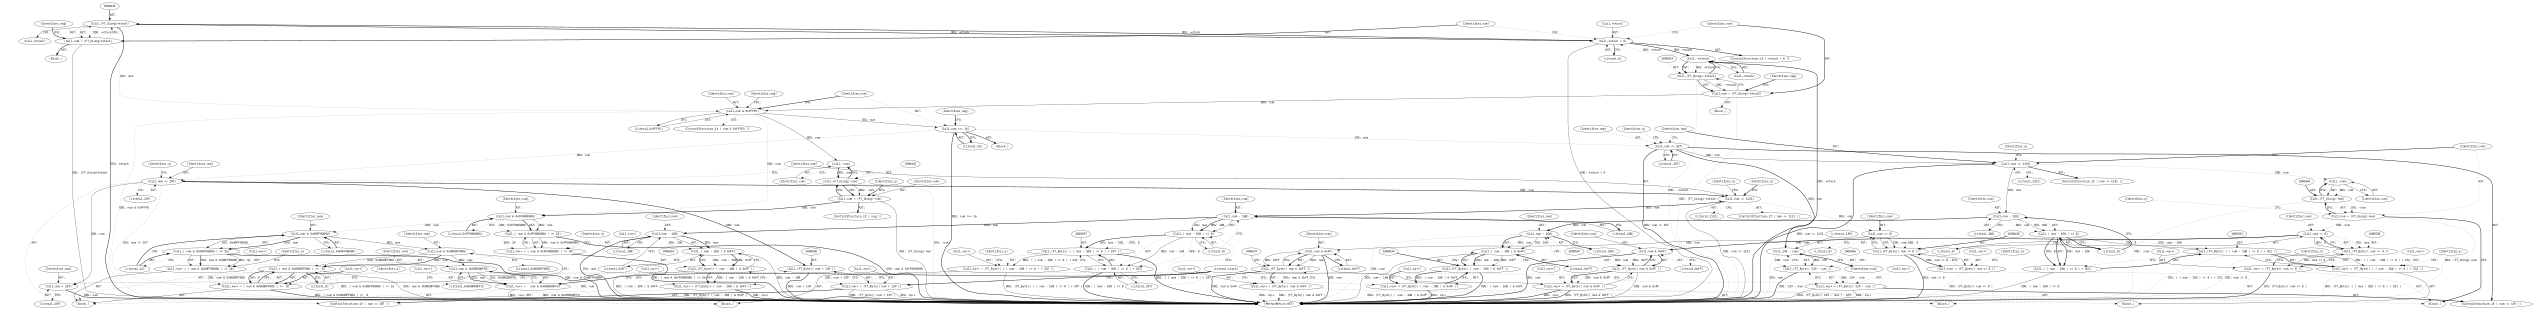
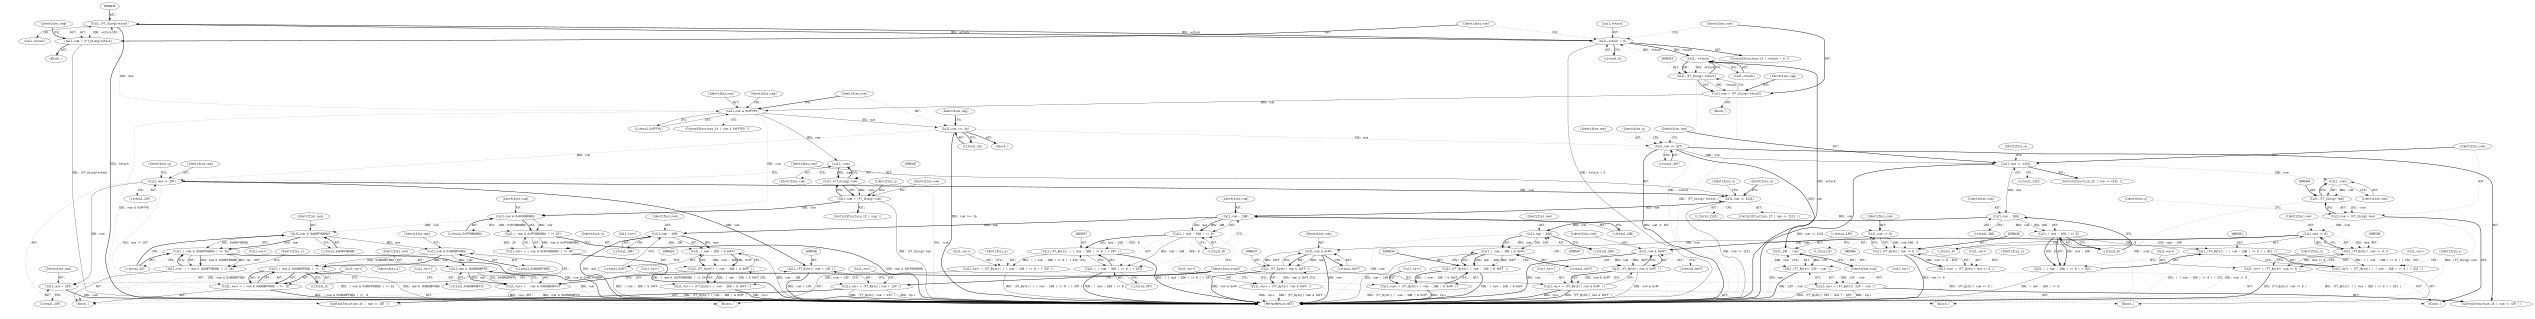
edge "(Call,*q++ = ( num & 0x00FF0000U ) >> 16)" -> "(Call,( num & 0x00FF0000U ) >> 16)": added, label "CFG:"
edge "(Literal,0x0000FF00U)" -> "(Call,num & 0x0000FF00U)": added, label "AST:"
node "(Literal,stack)": label "(Literal,stack)" -> "(Identifier,stack)"
